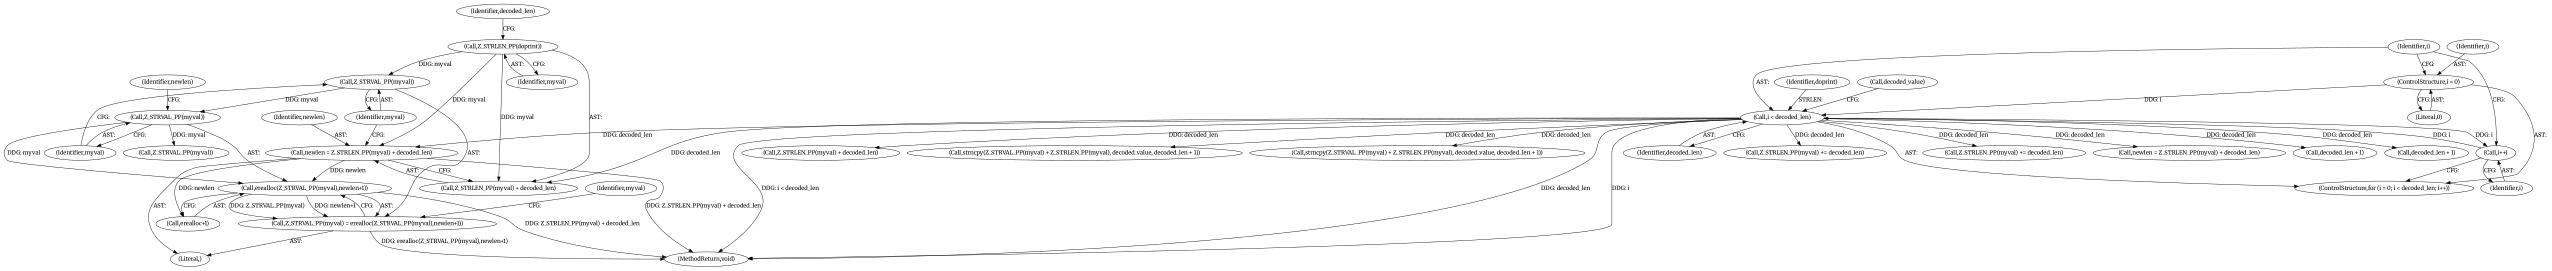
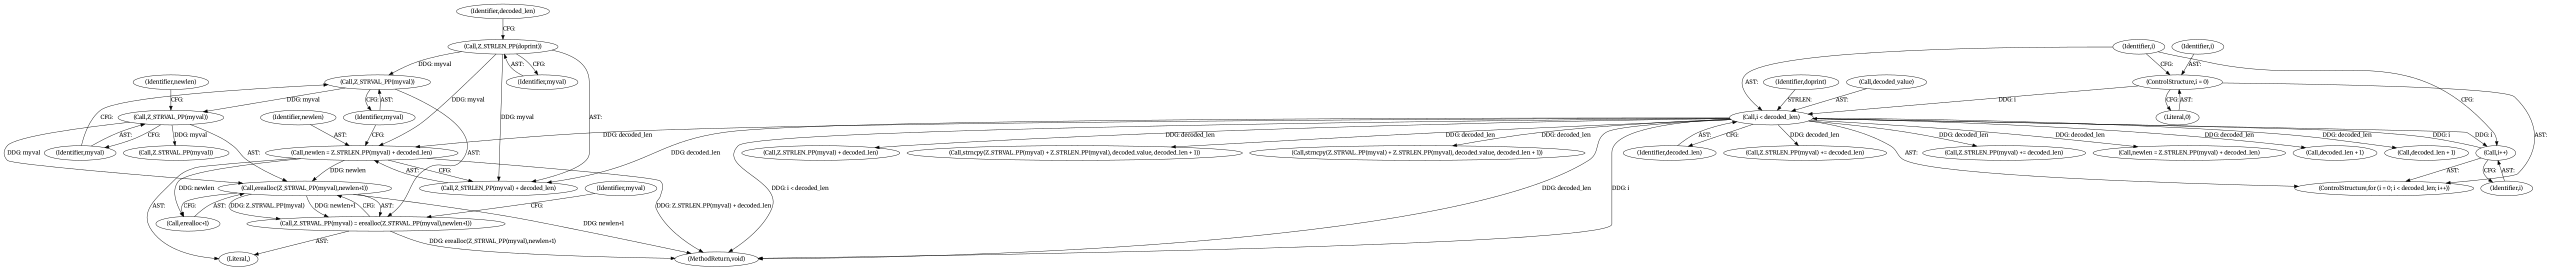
edge "(Call,decoded_value)" -> "(Call,i < decoded_len)": label "CFG: " -> "AST: "
edge "(Call,i++)" -> "(ControlStructure,for (i = 0; i < decoded_len; i++))": label "CFG: " -> "AST: "
edge "(Call,erealloc(Z_STRVAL_PP(myval),newlen+1))" -> "(MethodReturn,void)": label "DDG: Z_STRLEN_PP(myval) + decoded_len" -> "DDG: newlen+1"
